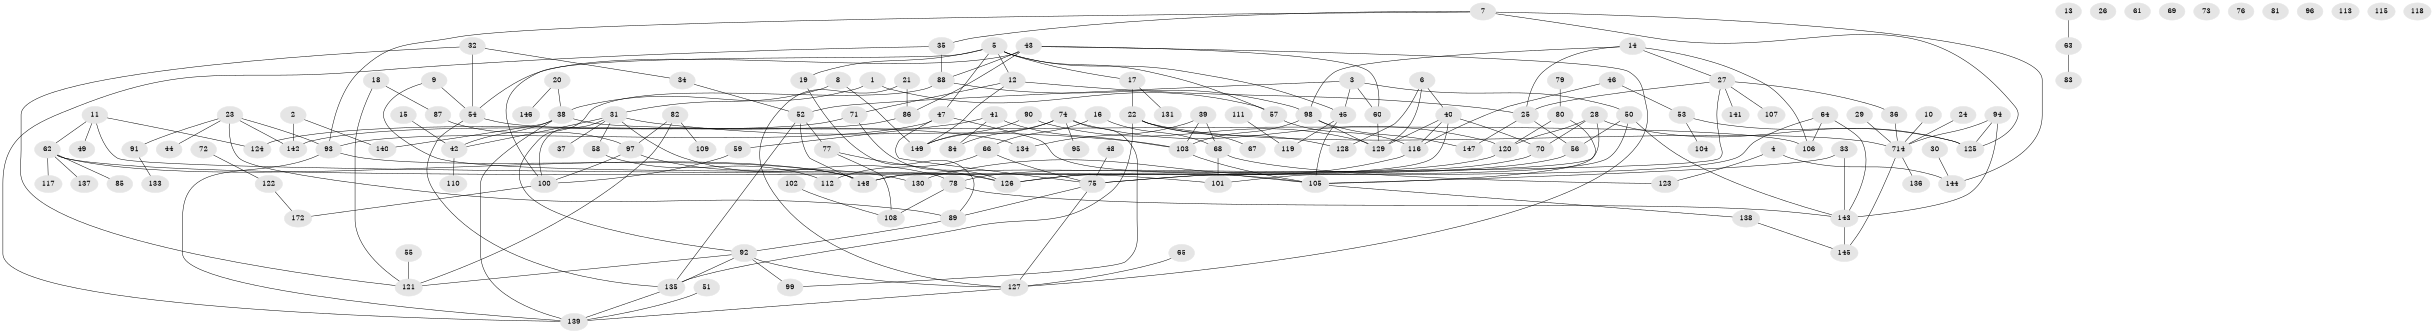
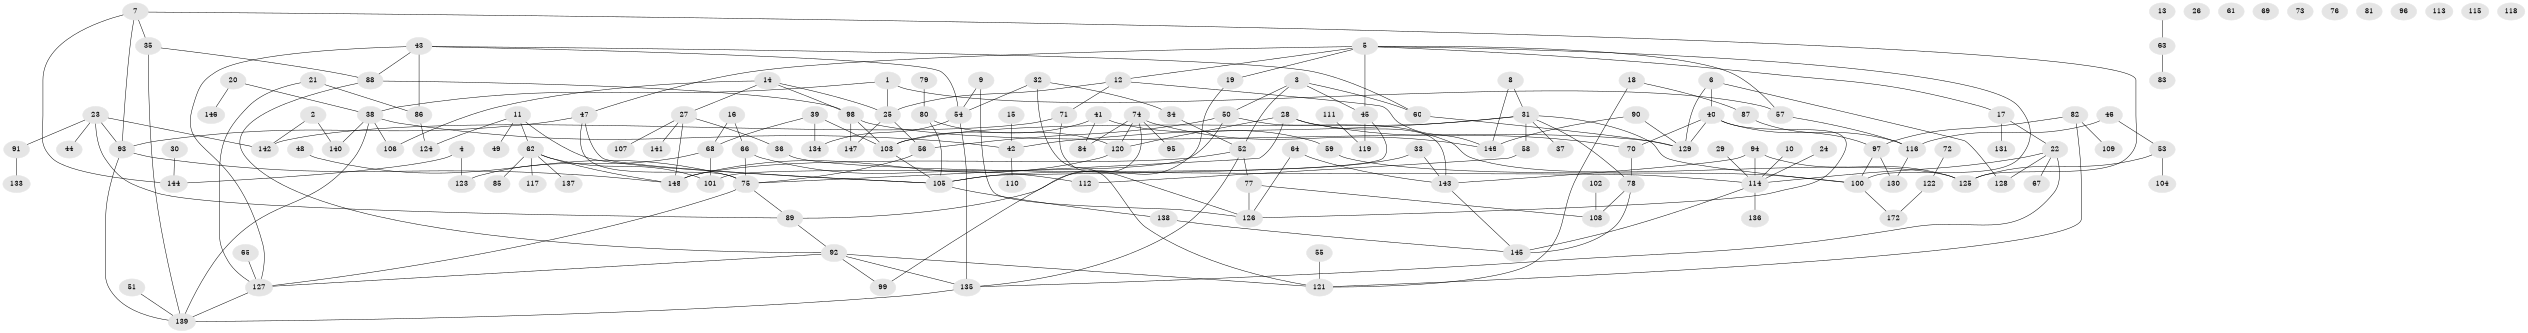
edge "27" -- "25": now "1" -- "25"
edge "64" -- "106": removed
node "714": label "714" -> "114"
edge "78" -- "143": now "78" -- "145"
